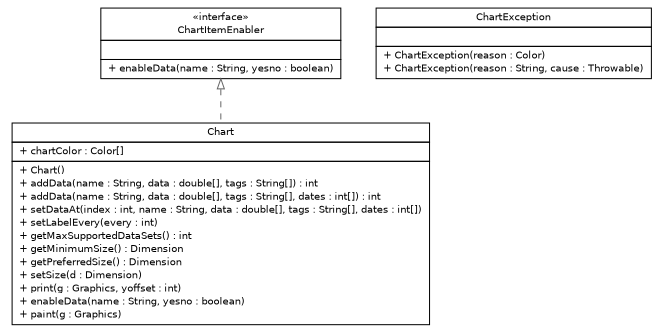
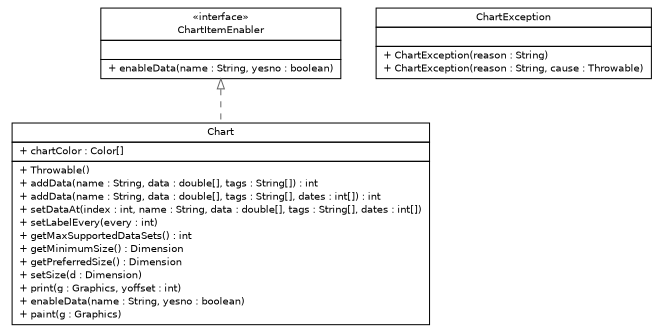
node "ChartException": text "+ ChartException(reason : Color)" -> "+ ChartException(reason : String)"
node "Chart": text "+ Chart()" -> "+ Throwable()"
